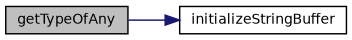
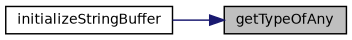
edge "getTypeOfAny" -> "initializeStringBuffer": reversed
